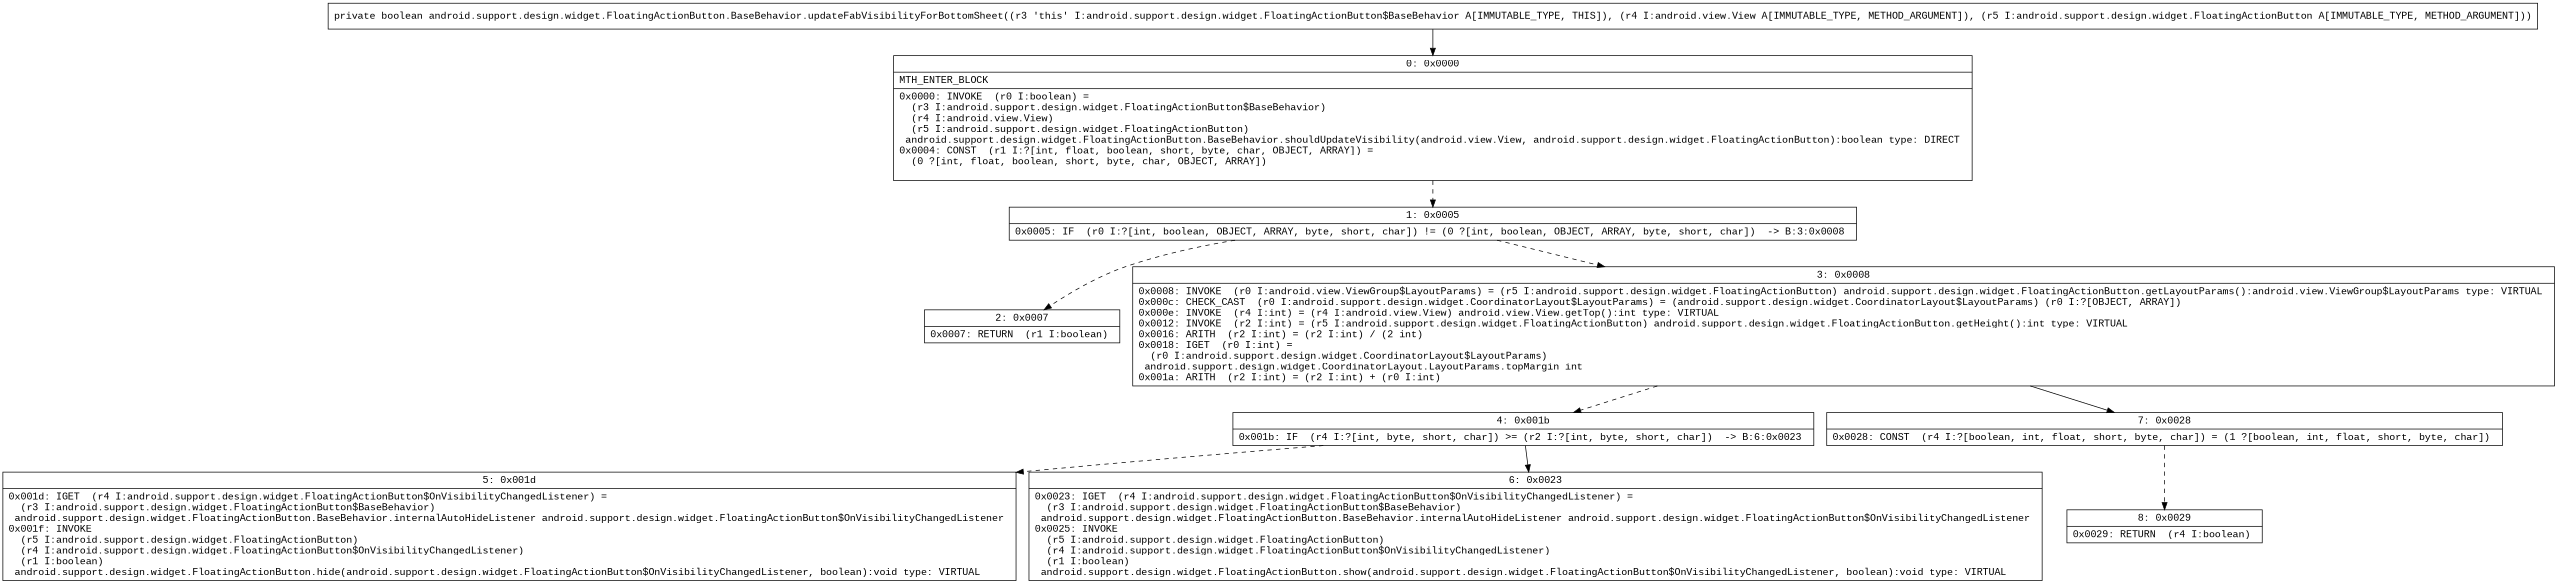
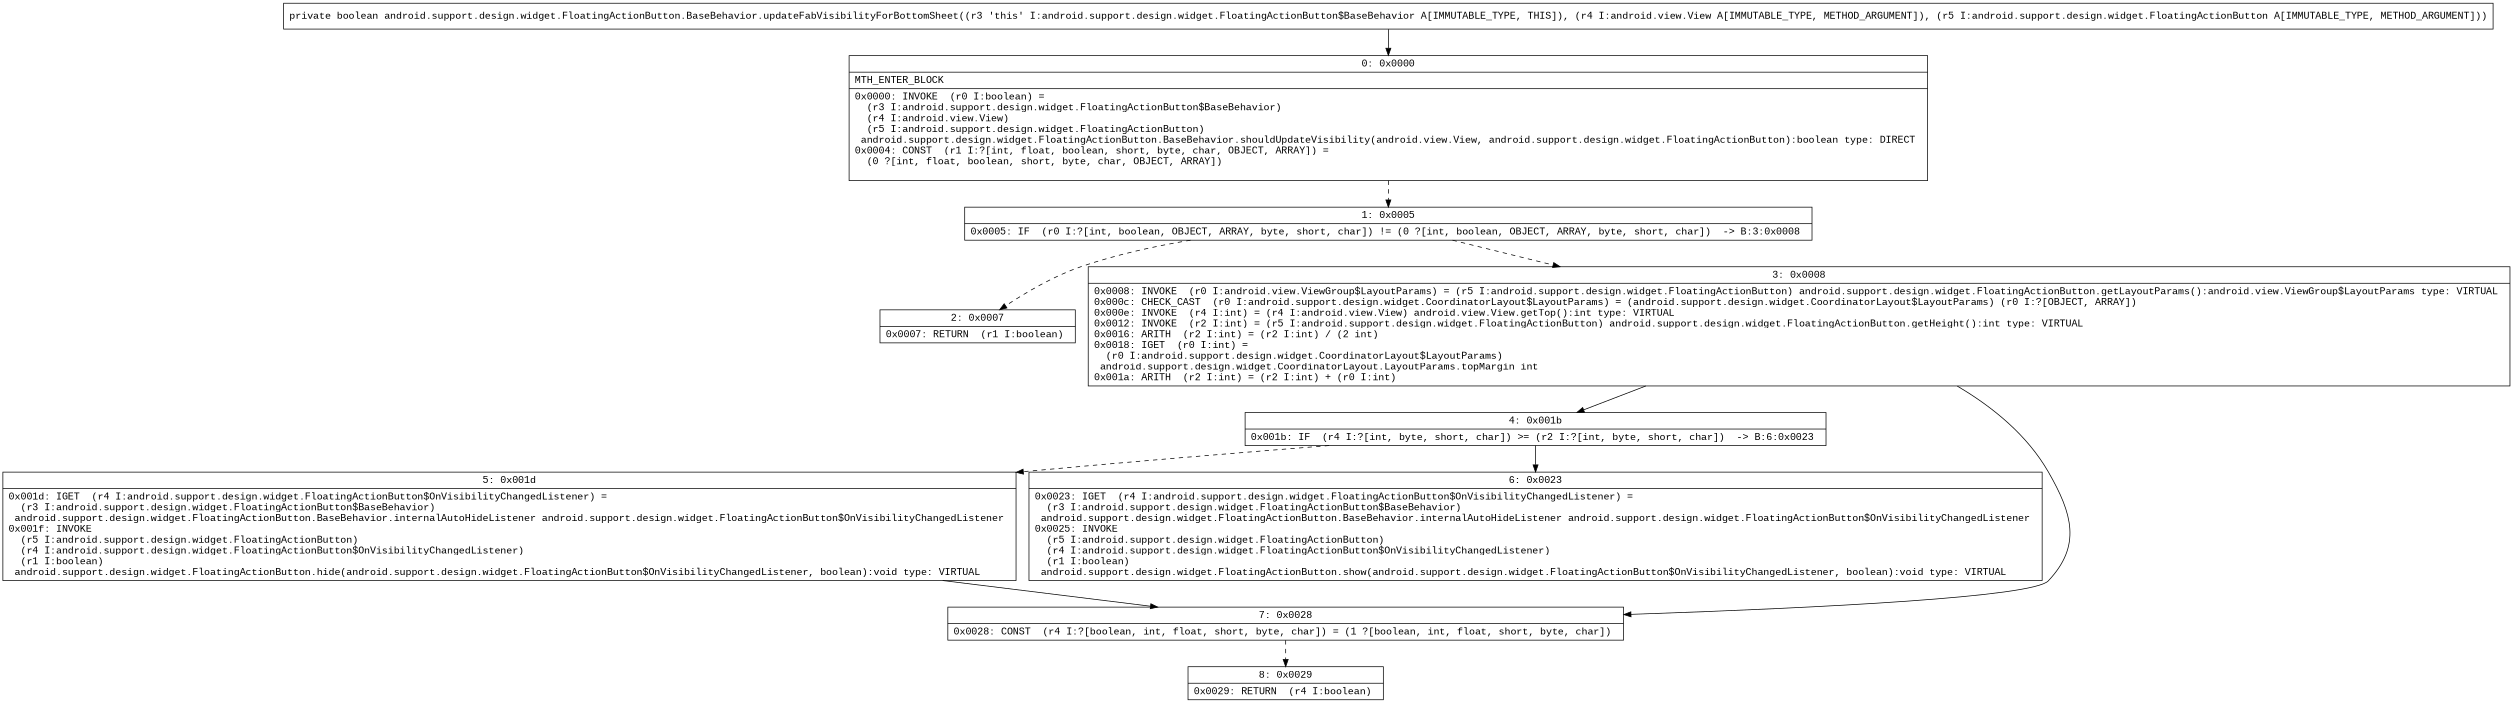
edge "3: 0x0008" -> "4: 0x001b": style dashed -> solid
edge "5: 0x001d" -> "7: 0x0028": added
